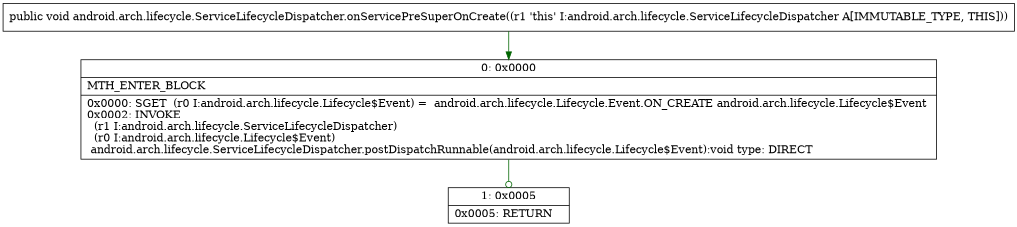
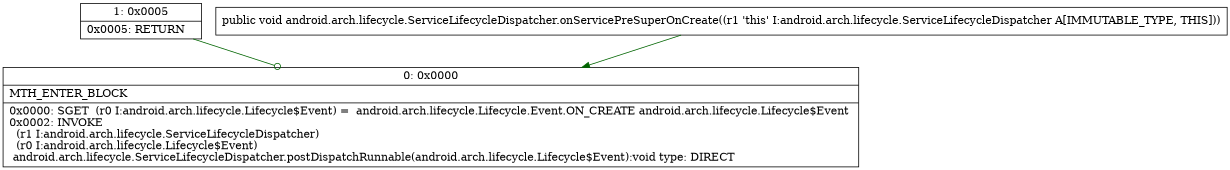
edge "0: 0x0000" -> "1: 0x0005": reversed
